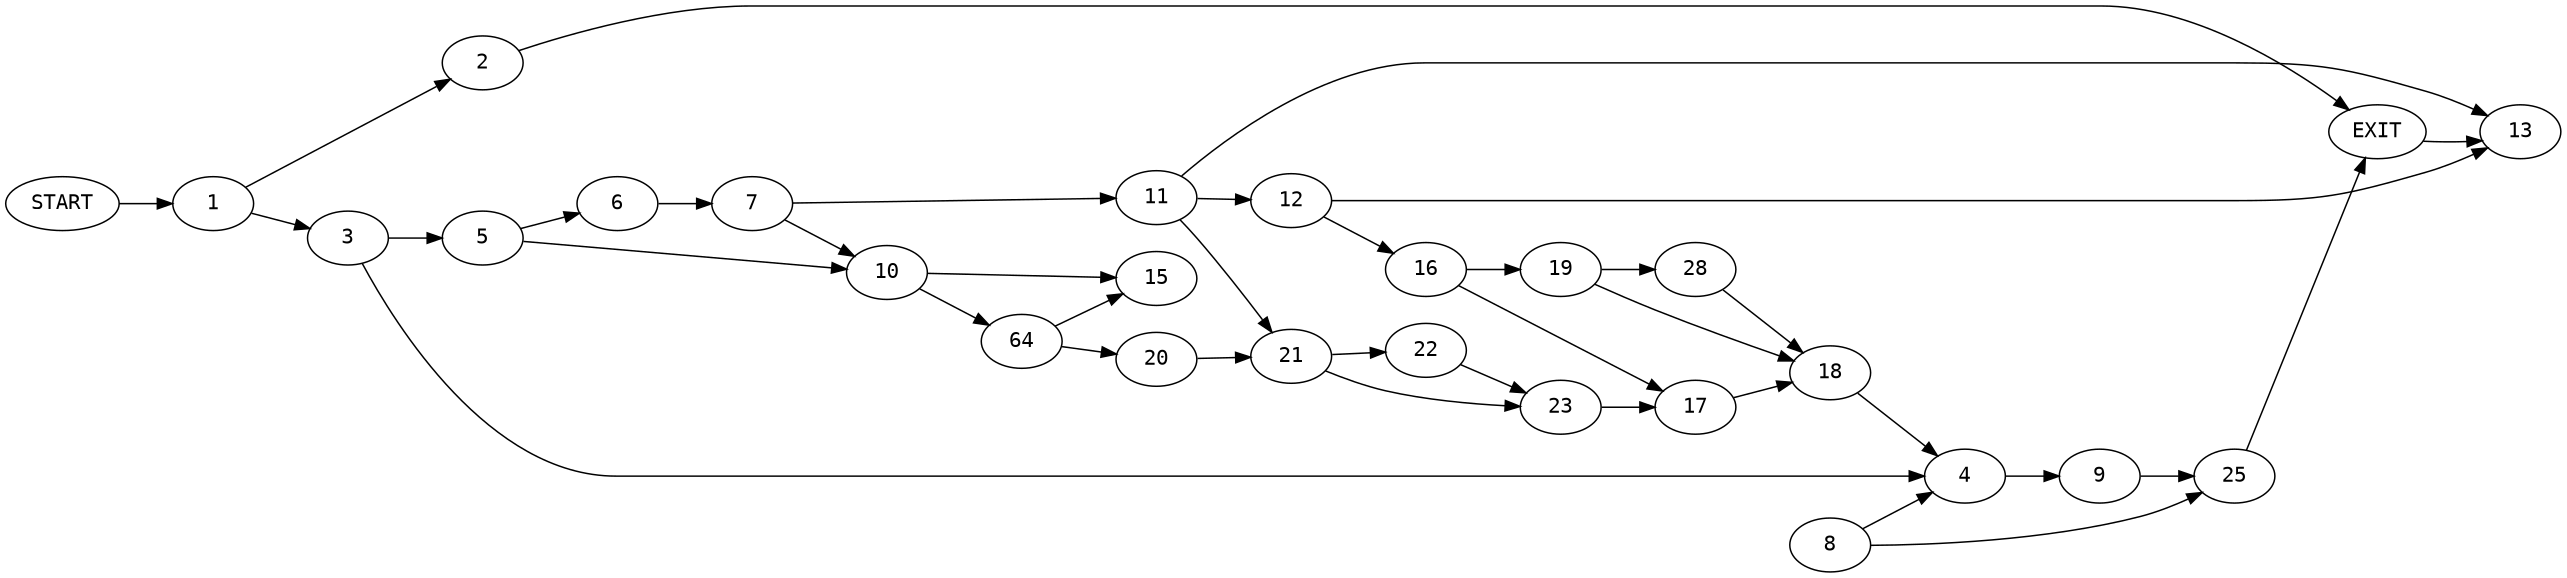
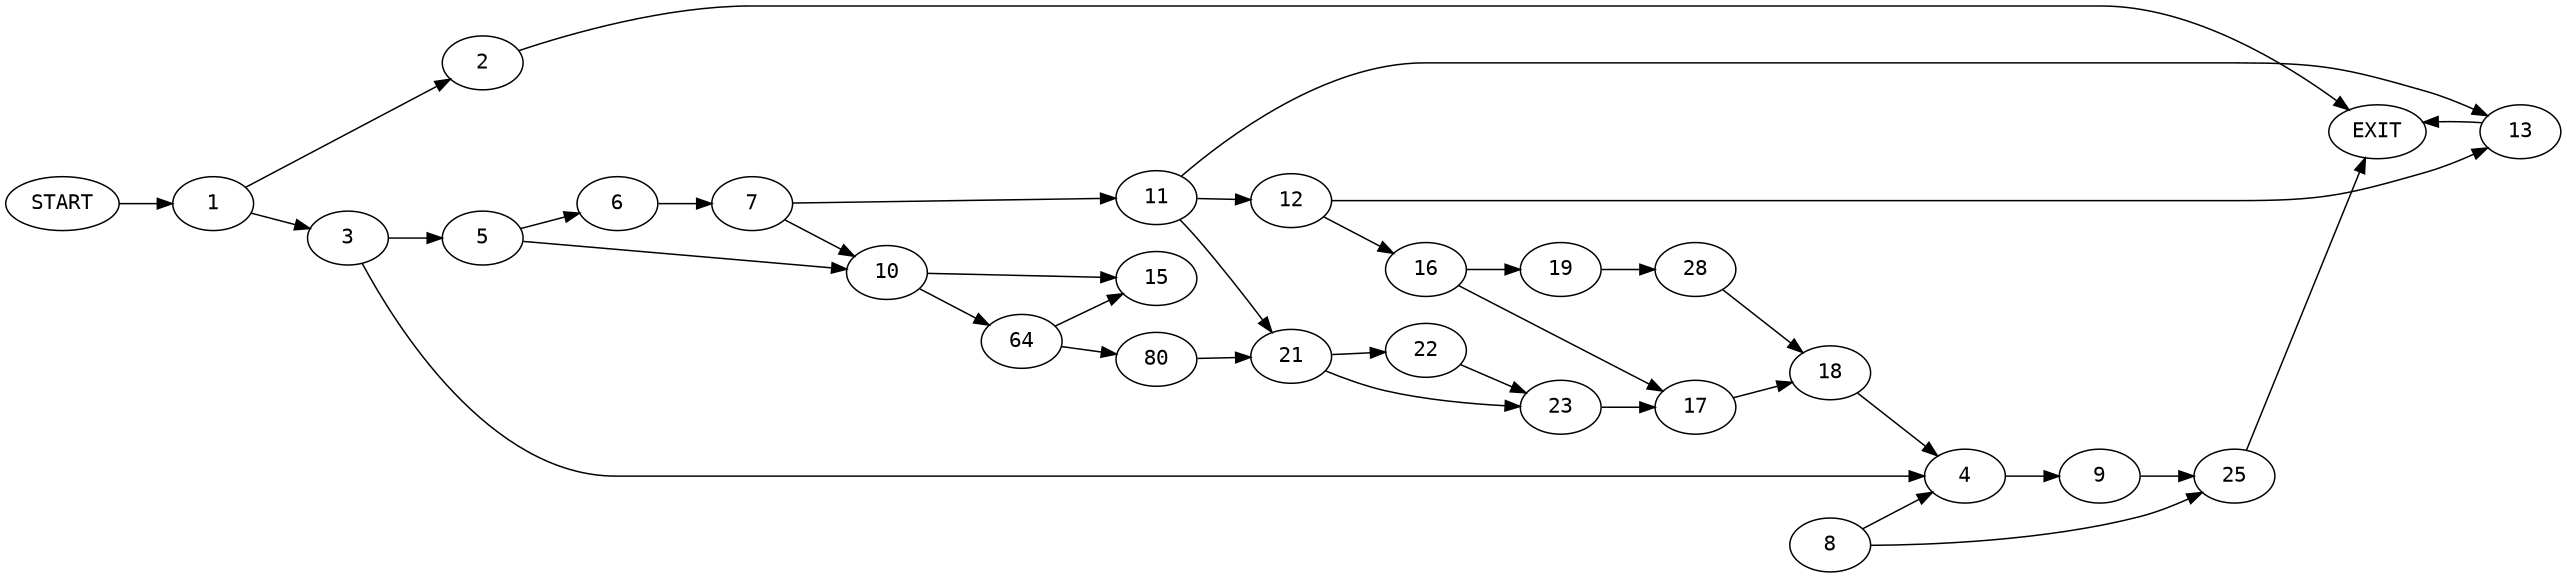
edge "EXIT" -> "13": reversed
edge "19" -> "18": removed
node "20": label "20" -> "80"
